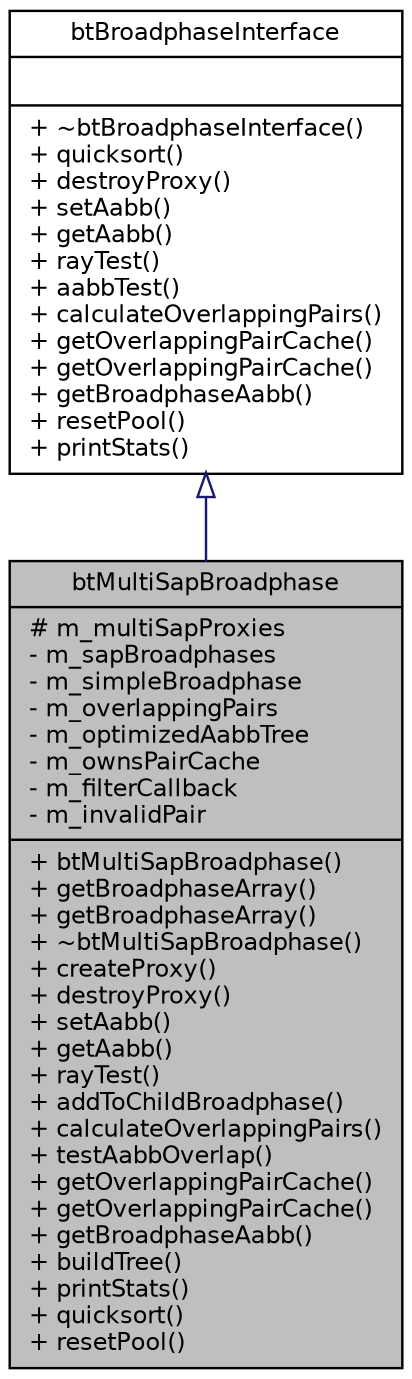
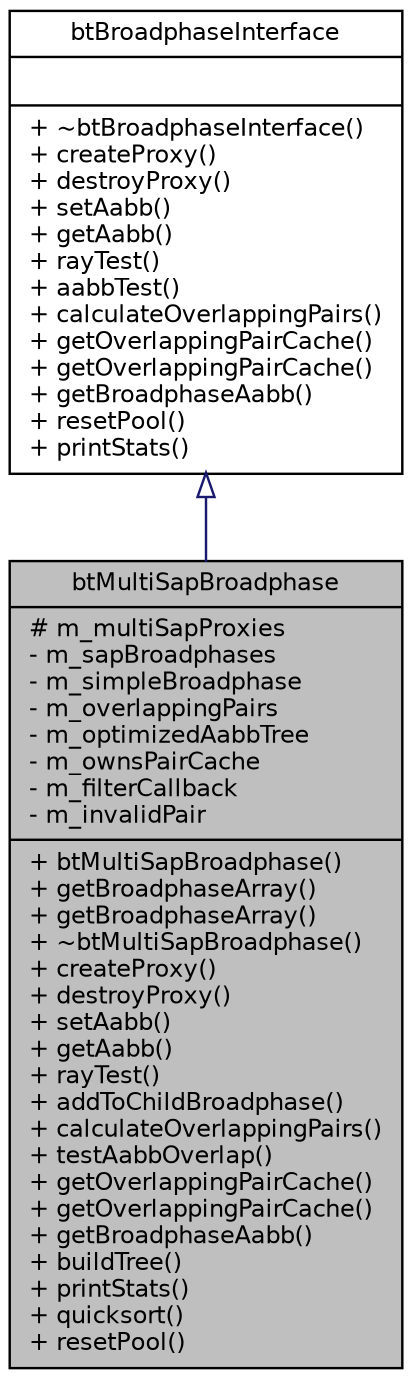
node "btBroadphaseInterface": text "+ quicksort()" -> "+ createProxy()"
